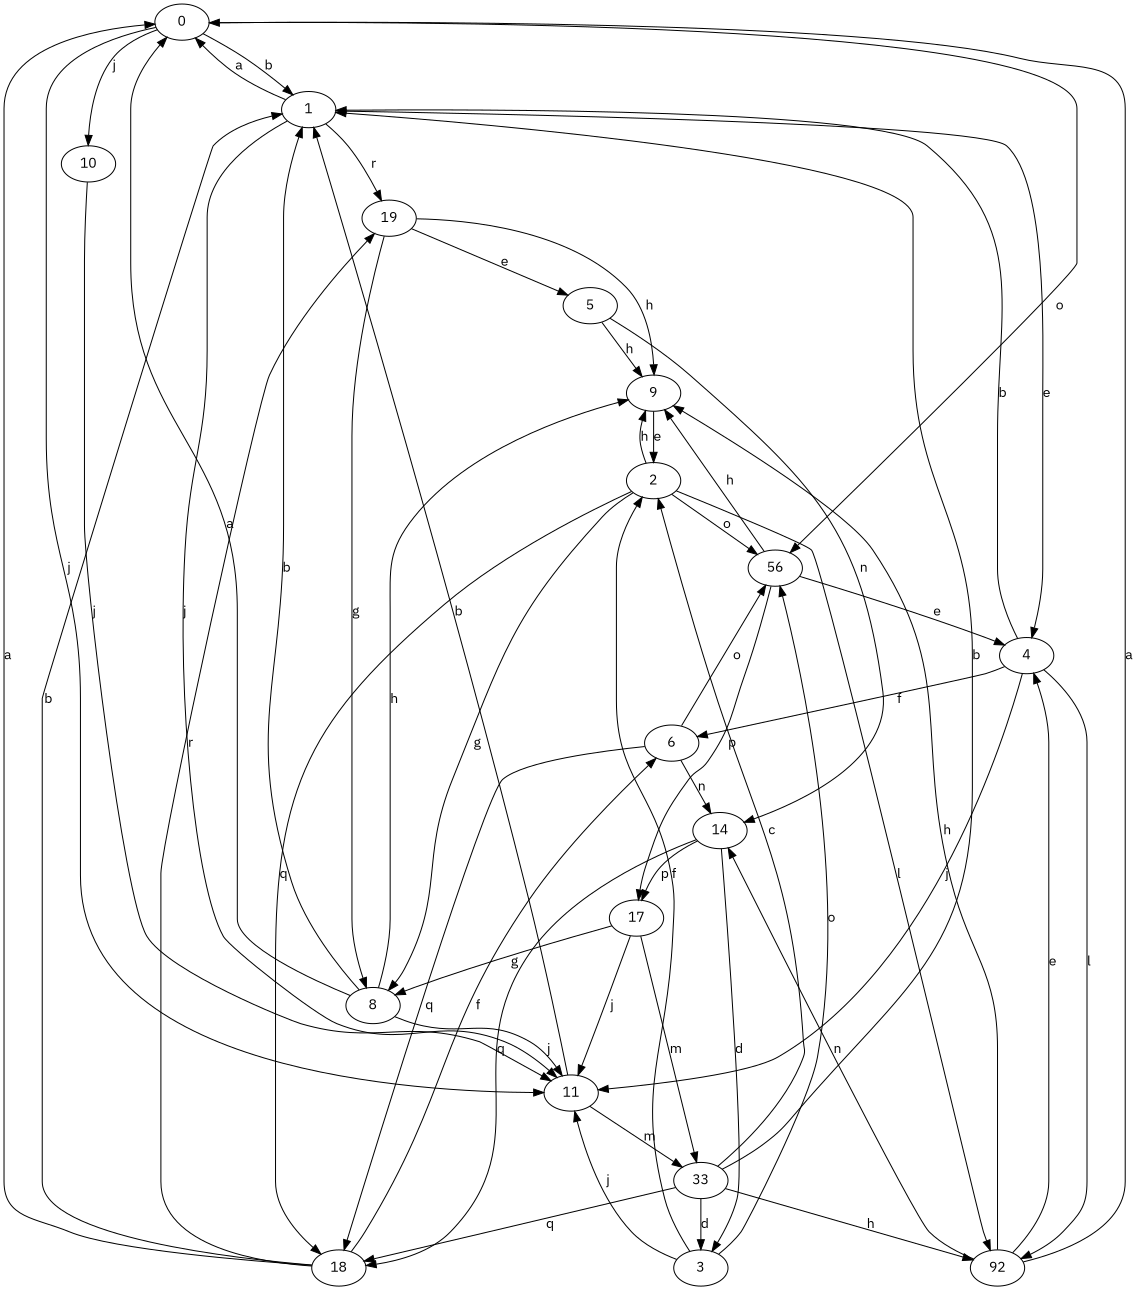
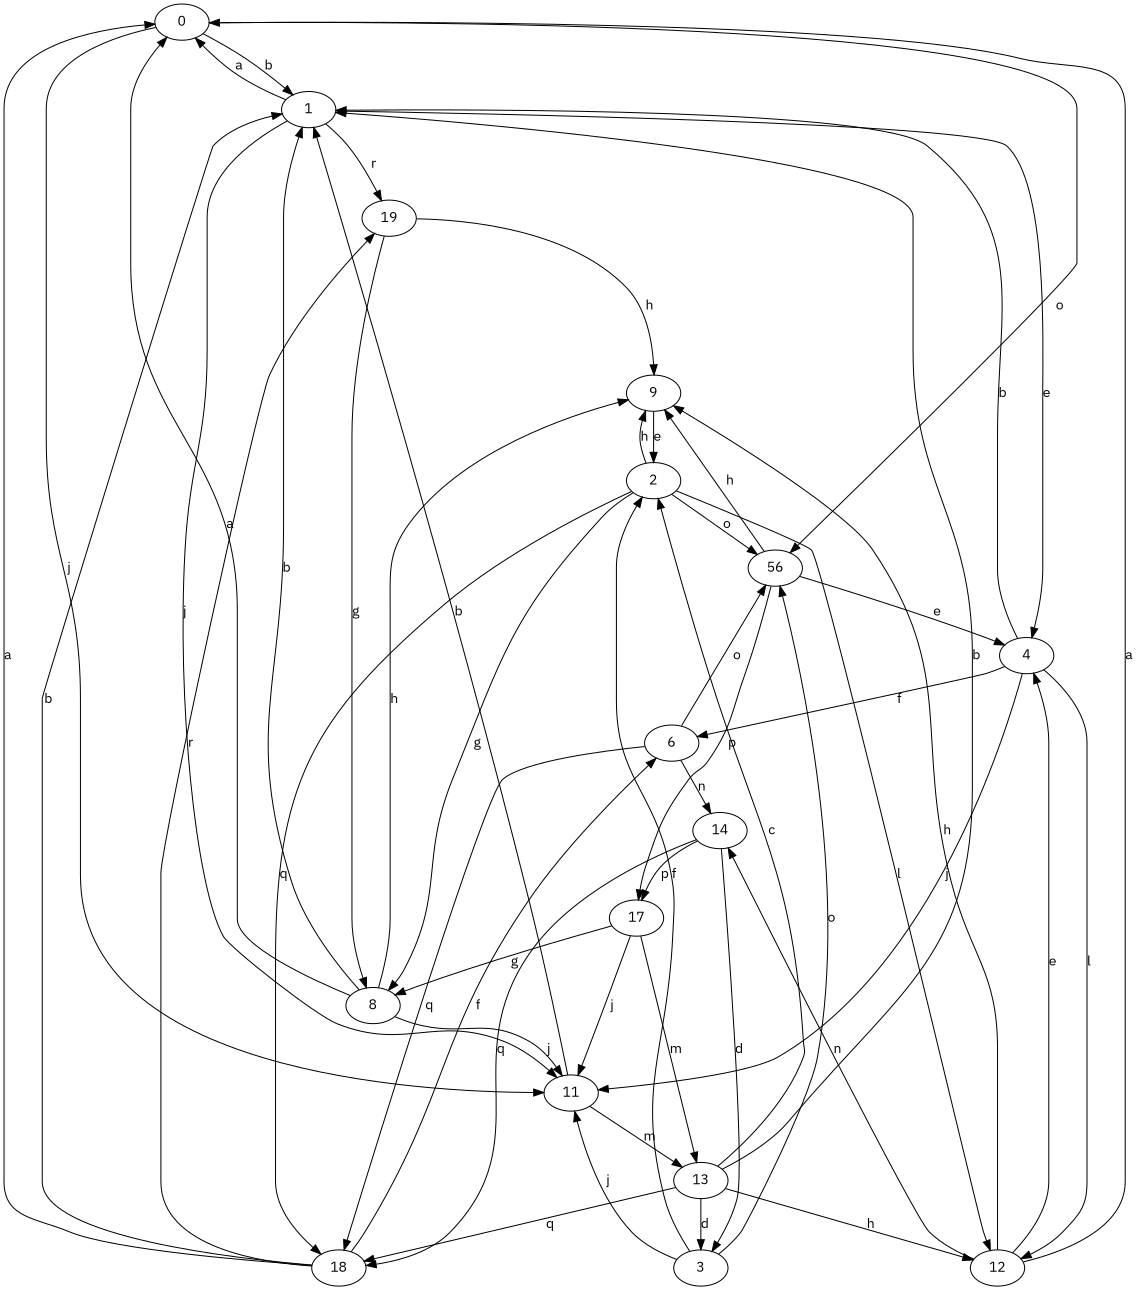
node "10": removed
node "5": removed
node "33": label "33" -> "13"
node "92": label "92" -> "12"
